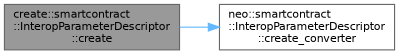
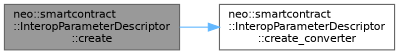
node "create::smartcontract ::InteropParameterDescriptor ::create": label "create::smartcontract ::InteropParameterDescriptor ::create" -> "neo::smartcontract ::InteropParameterDescriptor ::create"
